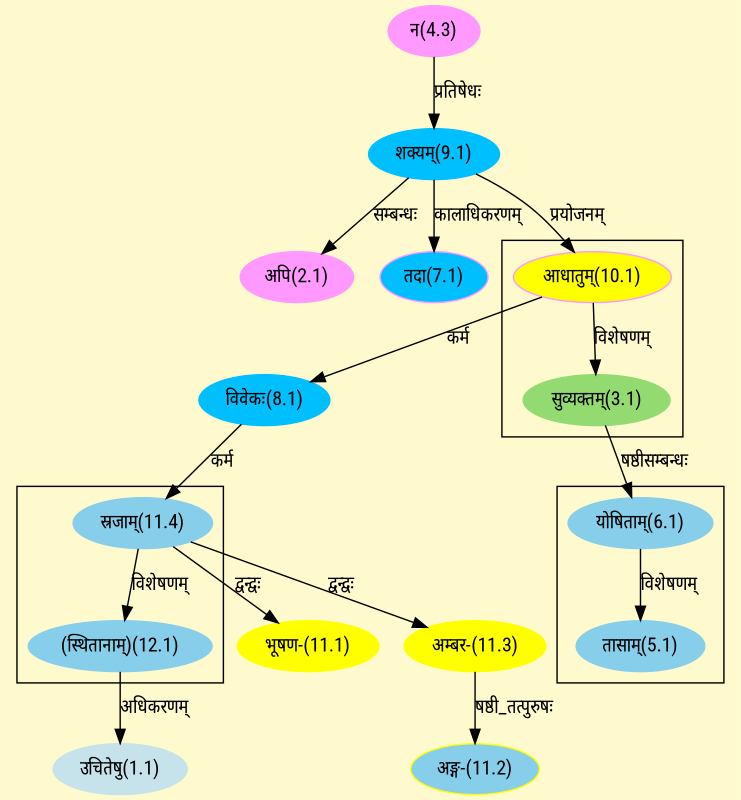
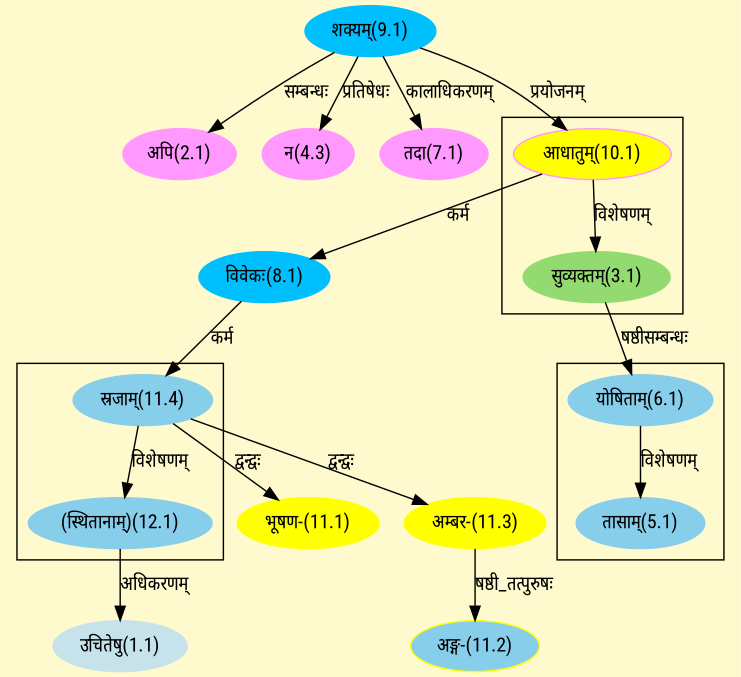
edge "न(4.3)" -> "शक्यम्(9.1)": reversed
node "तदा(7.1)": fillcolor #00bfff -> #ff99ff
